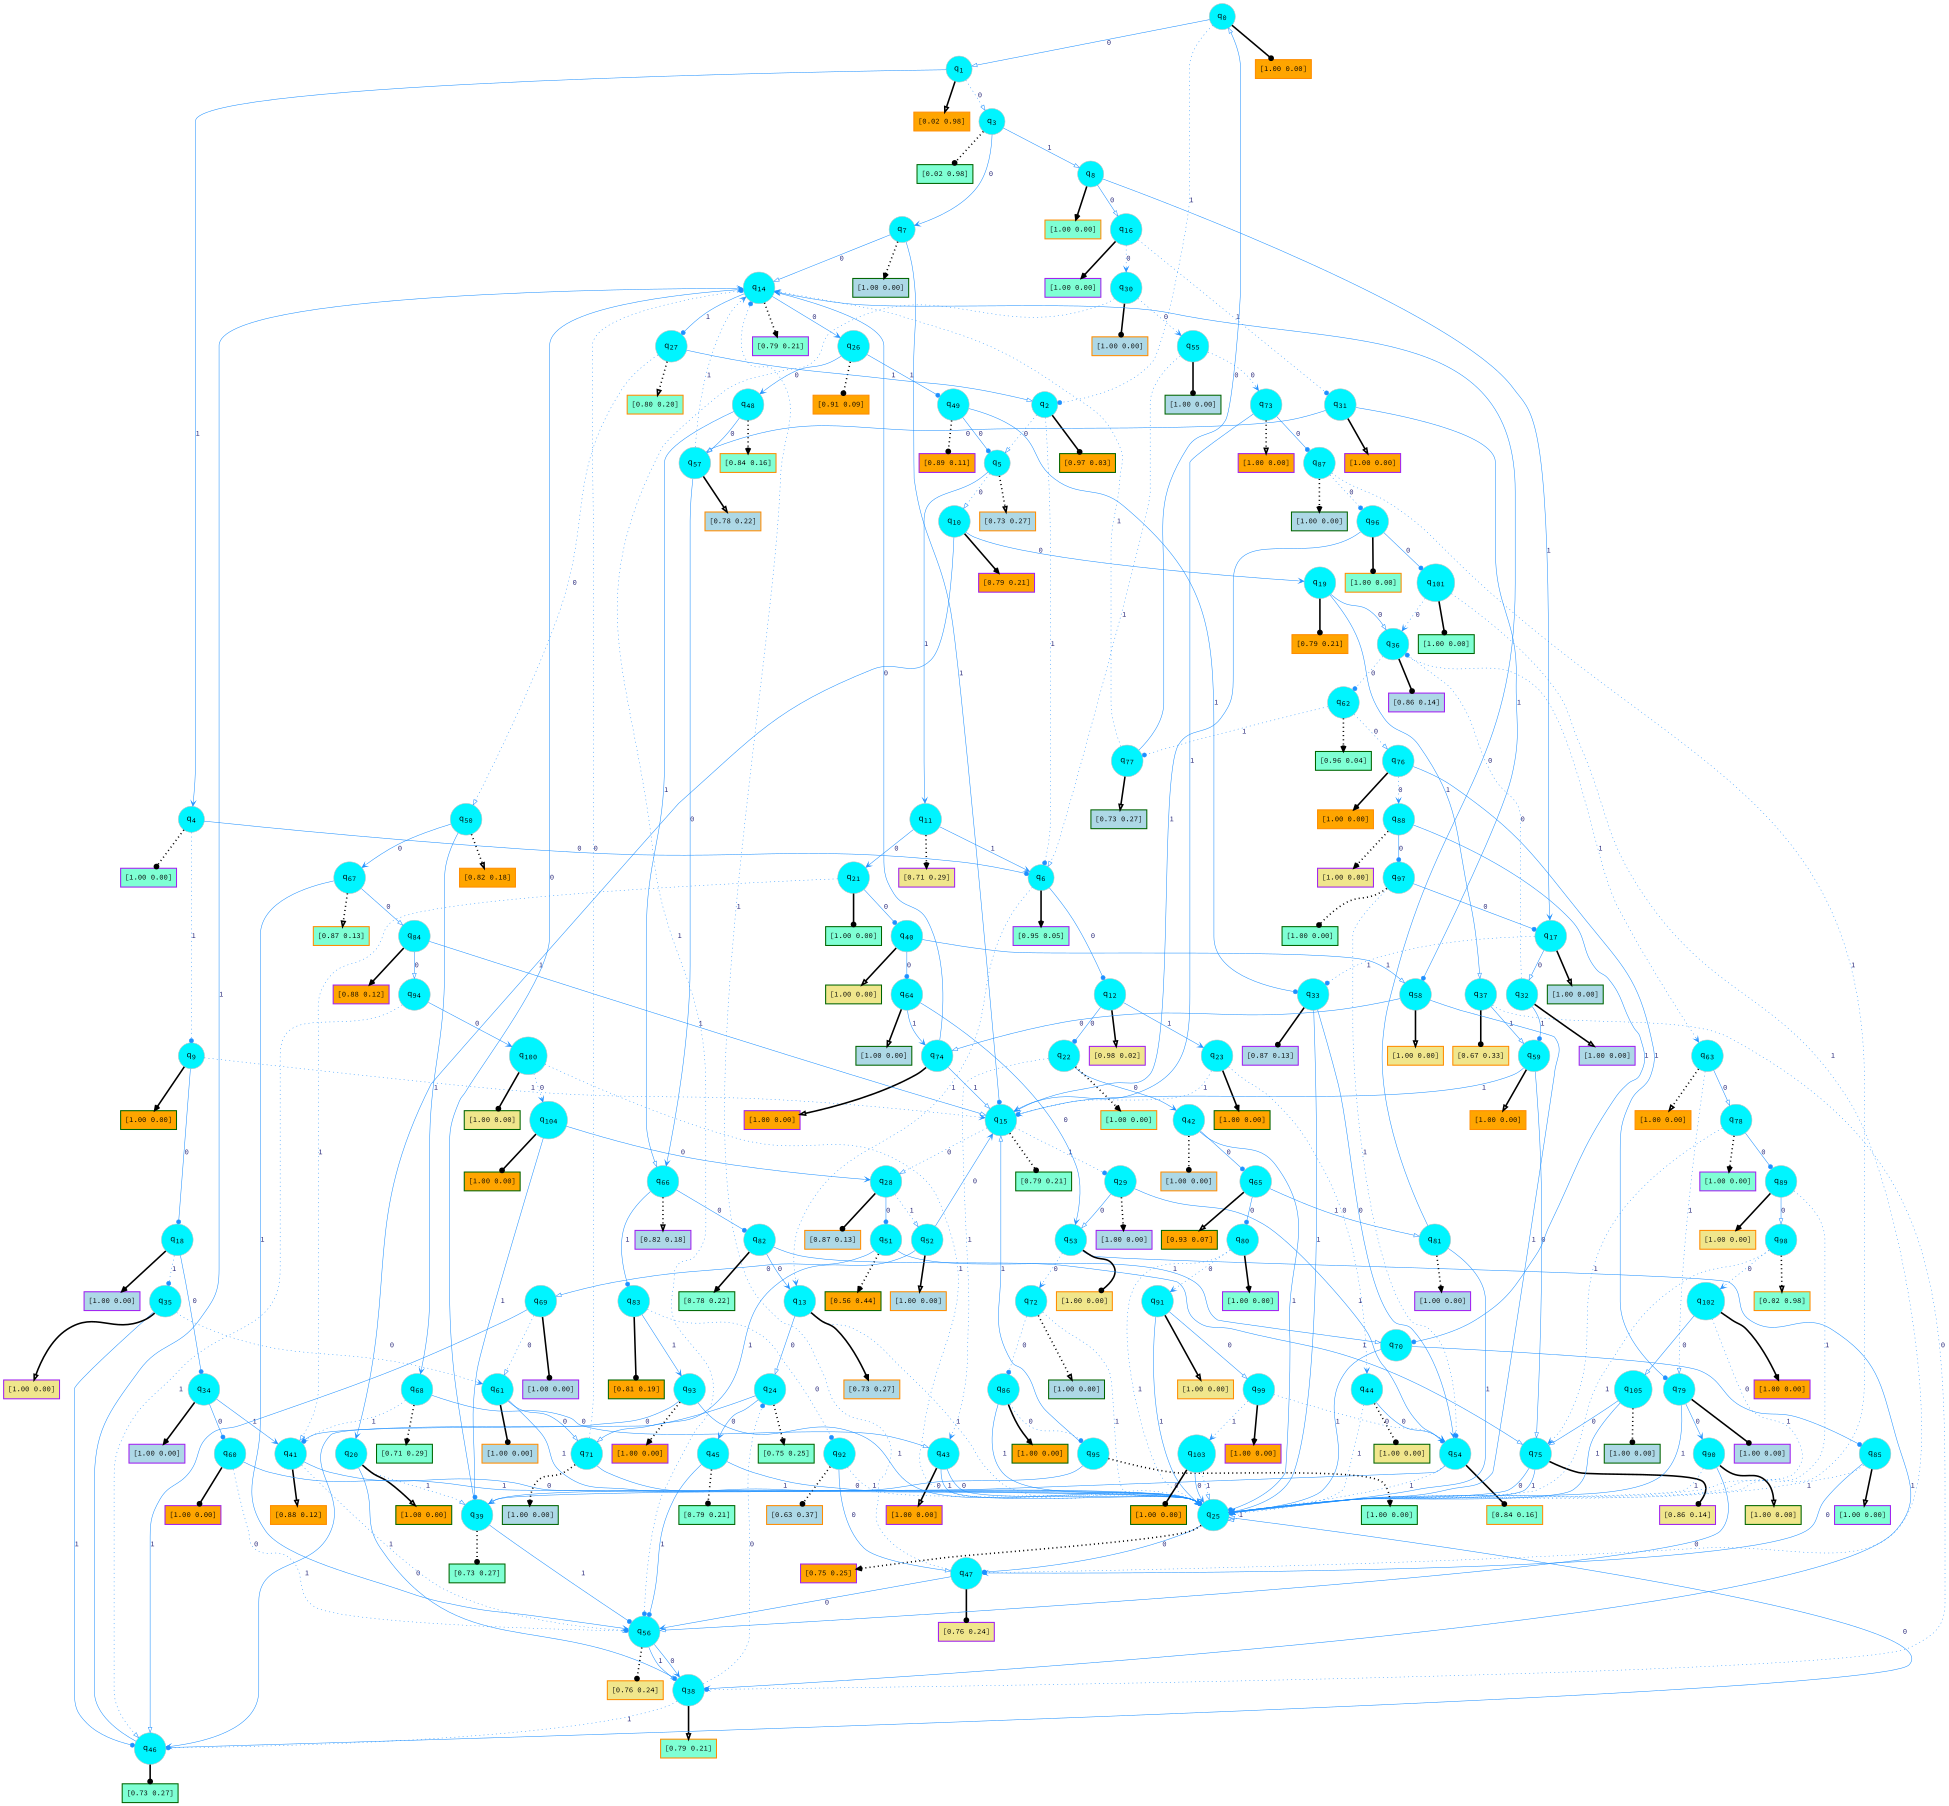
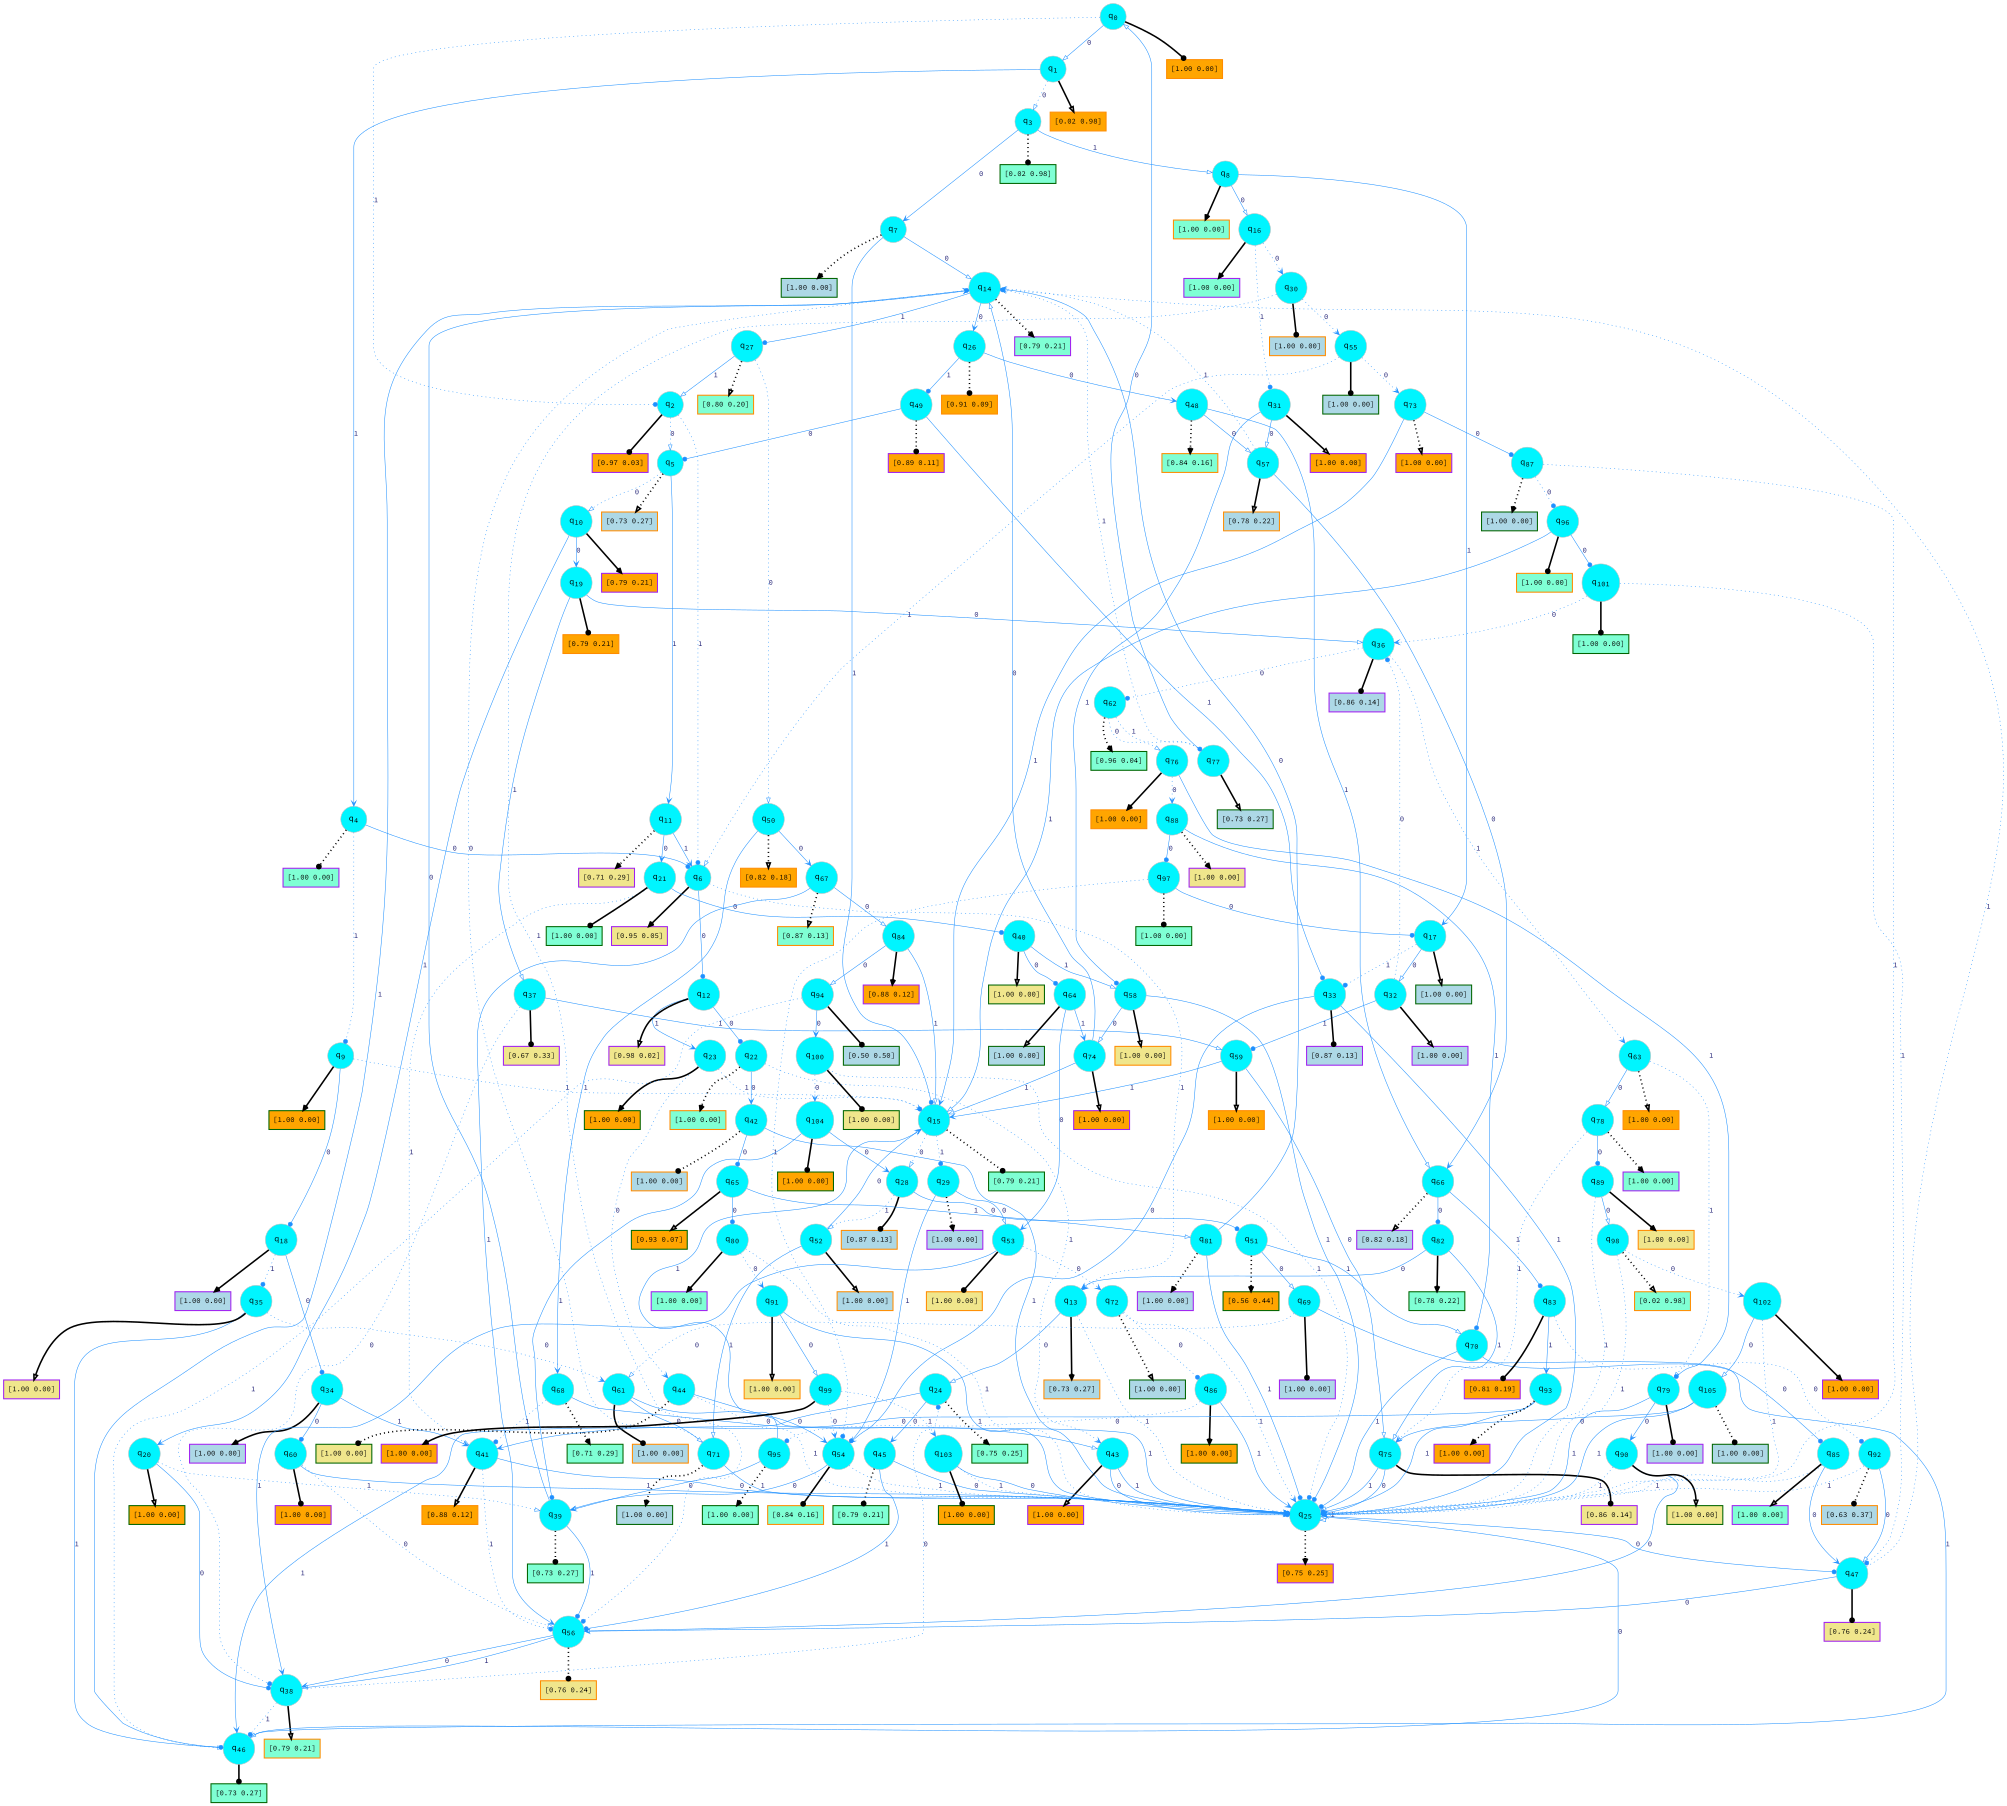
node "[0.97 0.03]": color darkgreen -> purple
node "[0.95 0.05]": fillcolor aquamarine -> khaki
node "[0.50 0.50]": added
node "[0.67 0.33]": color darkorange -> purple
node "[0.81 0.19]": color darkgreen -> purple
